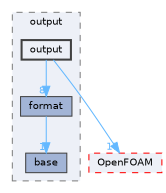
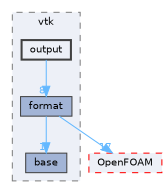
cluster "output": label "output" -> "vtk"
edge "output" -> "OpenFOAM": now "format" -> "OpenFOAM"
